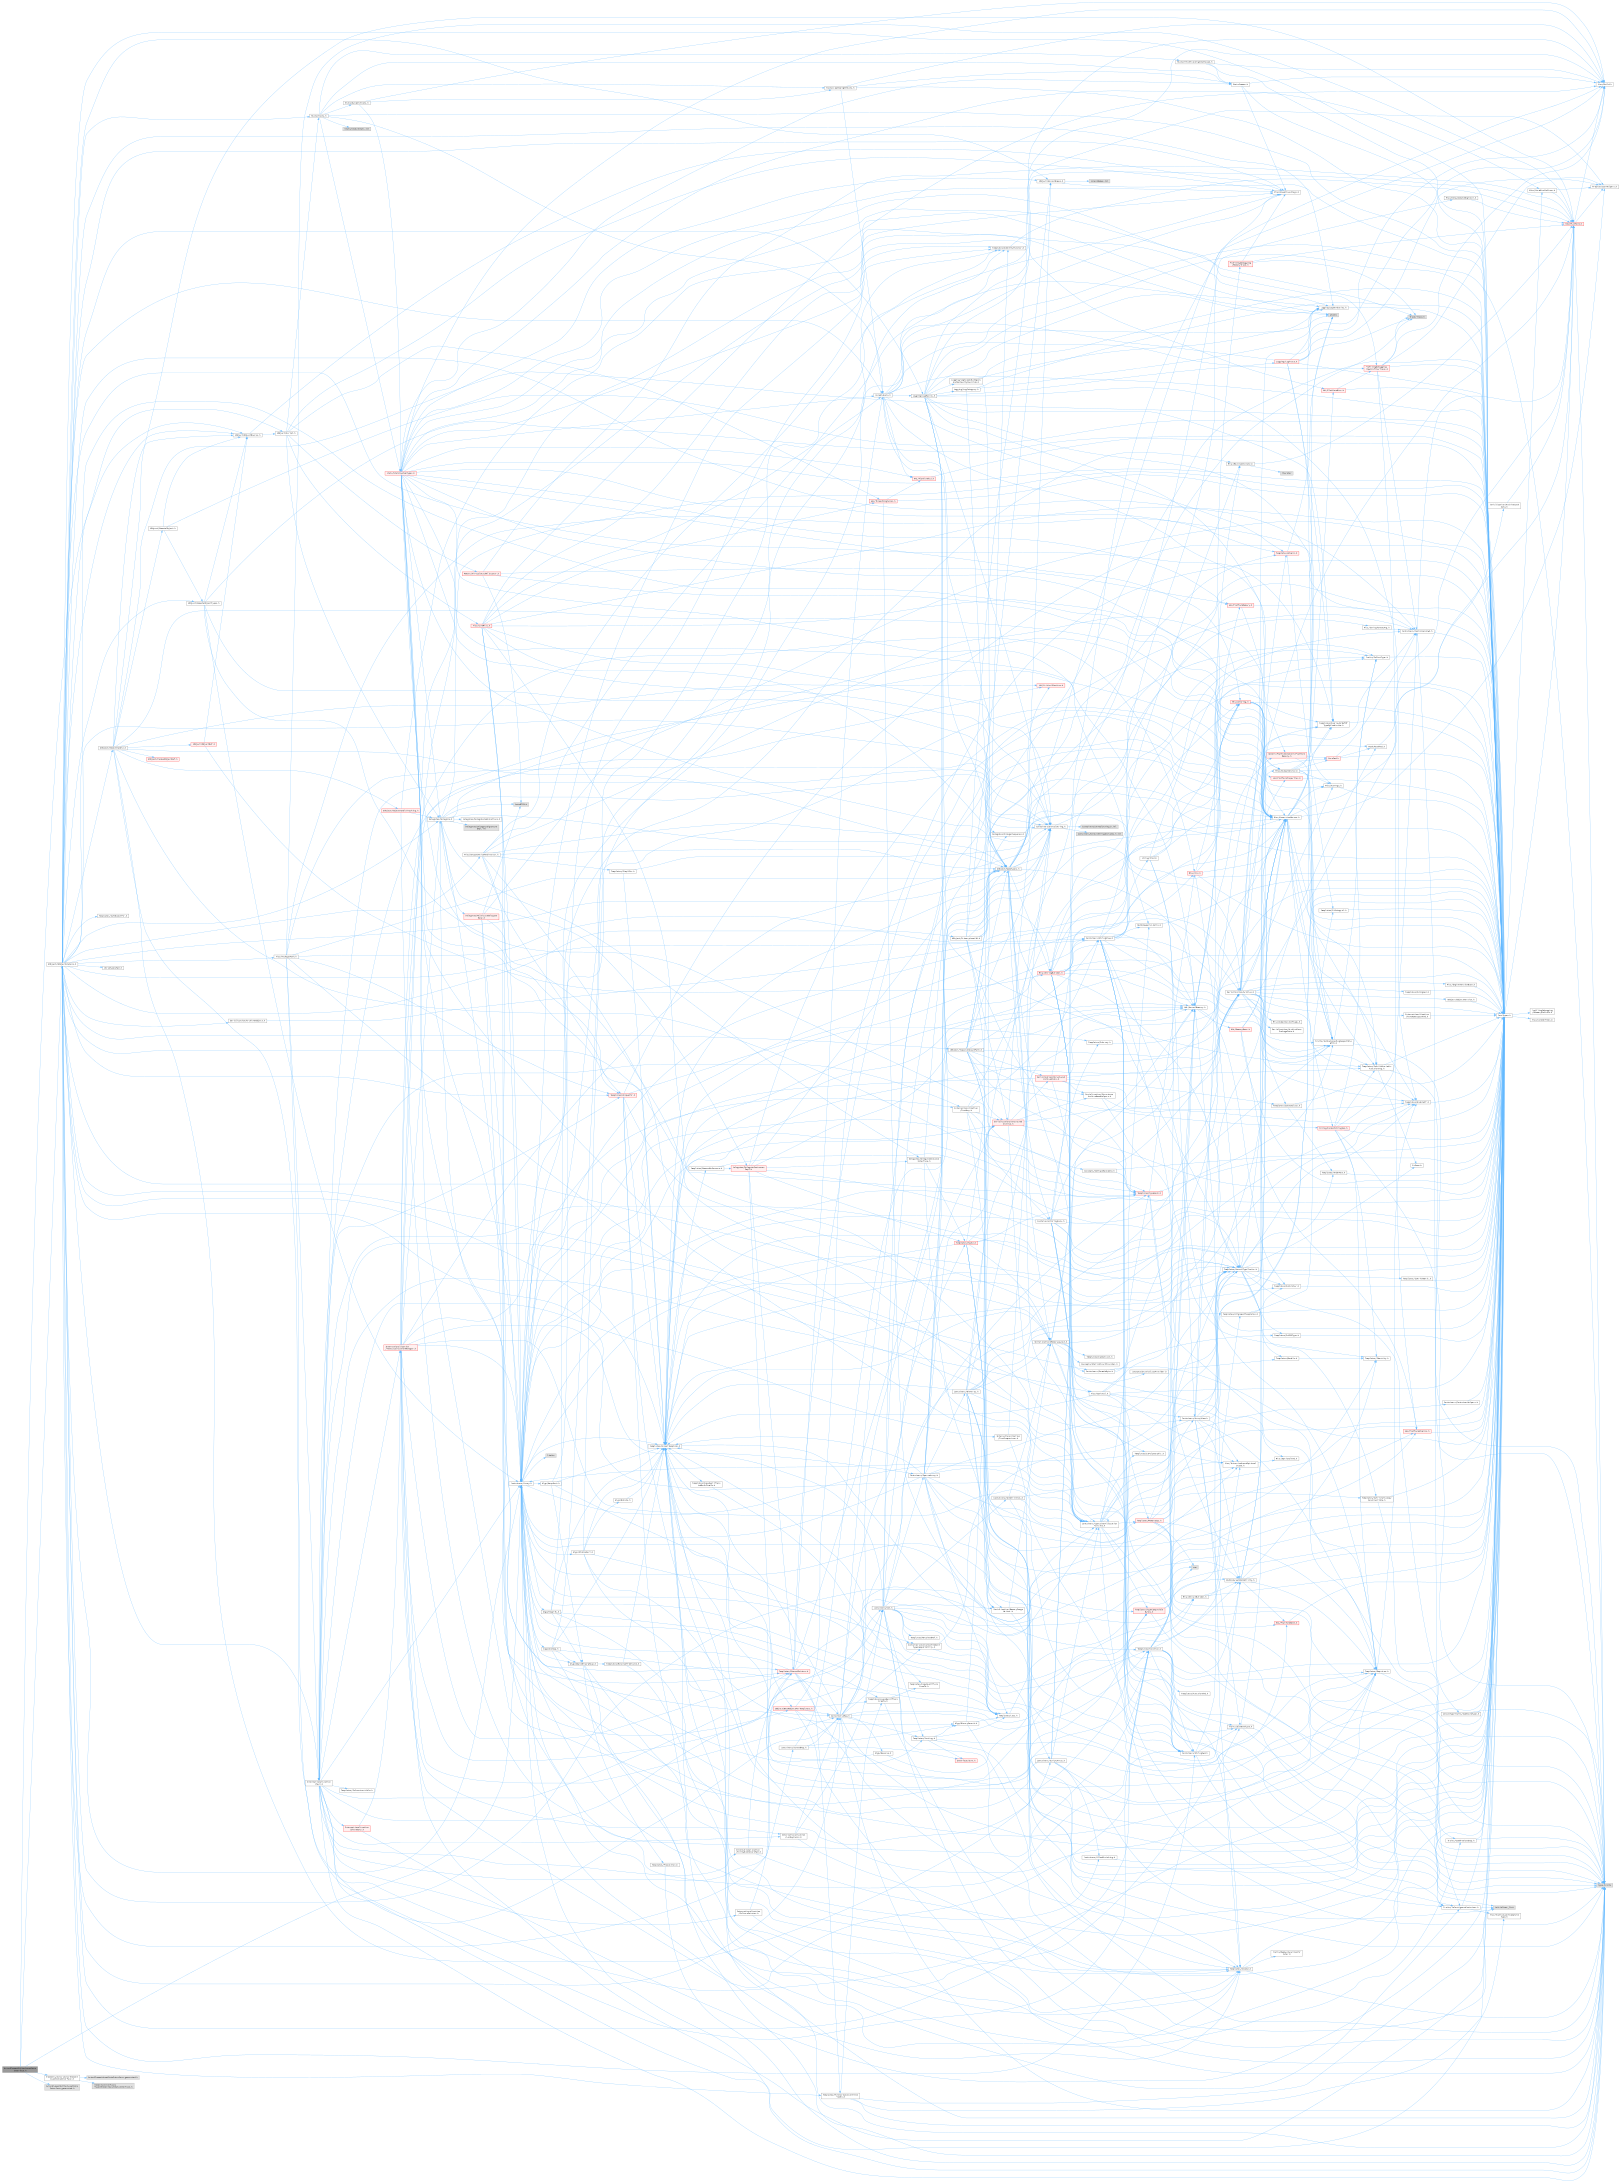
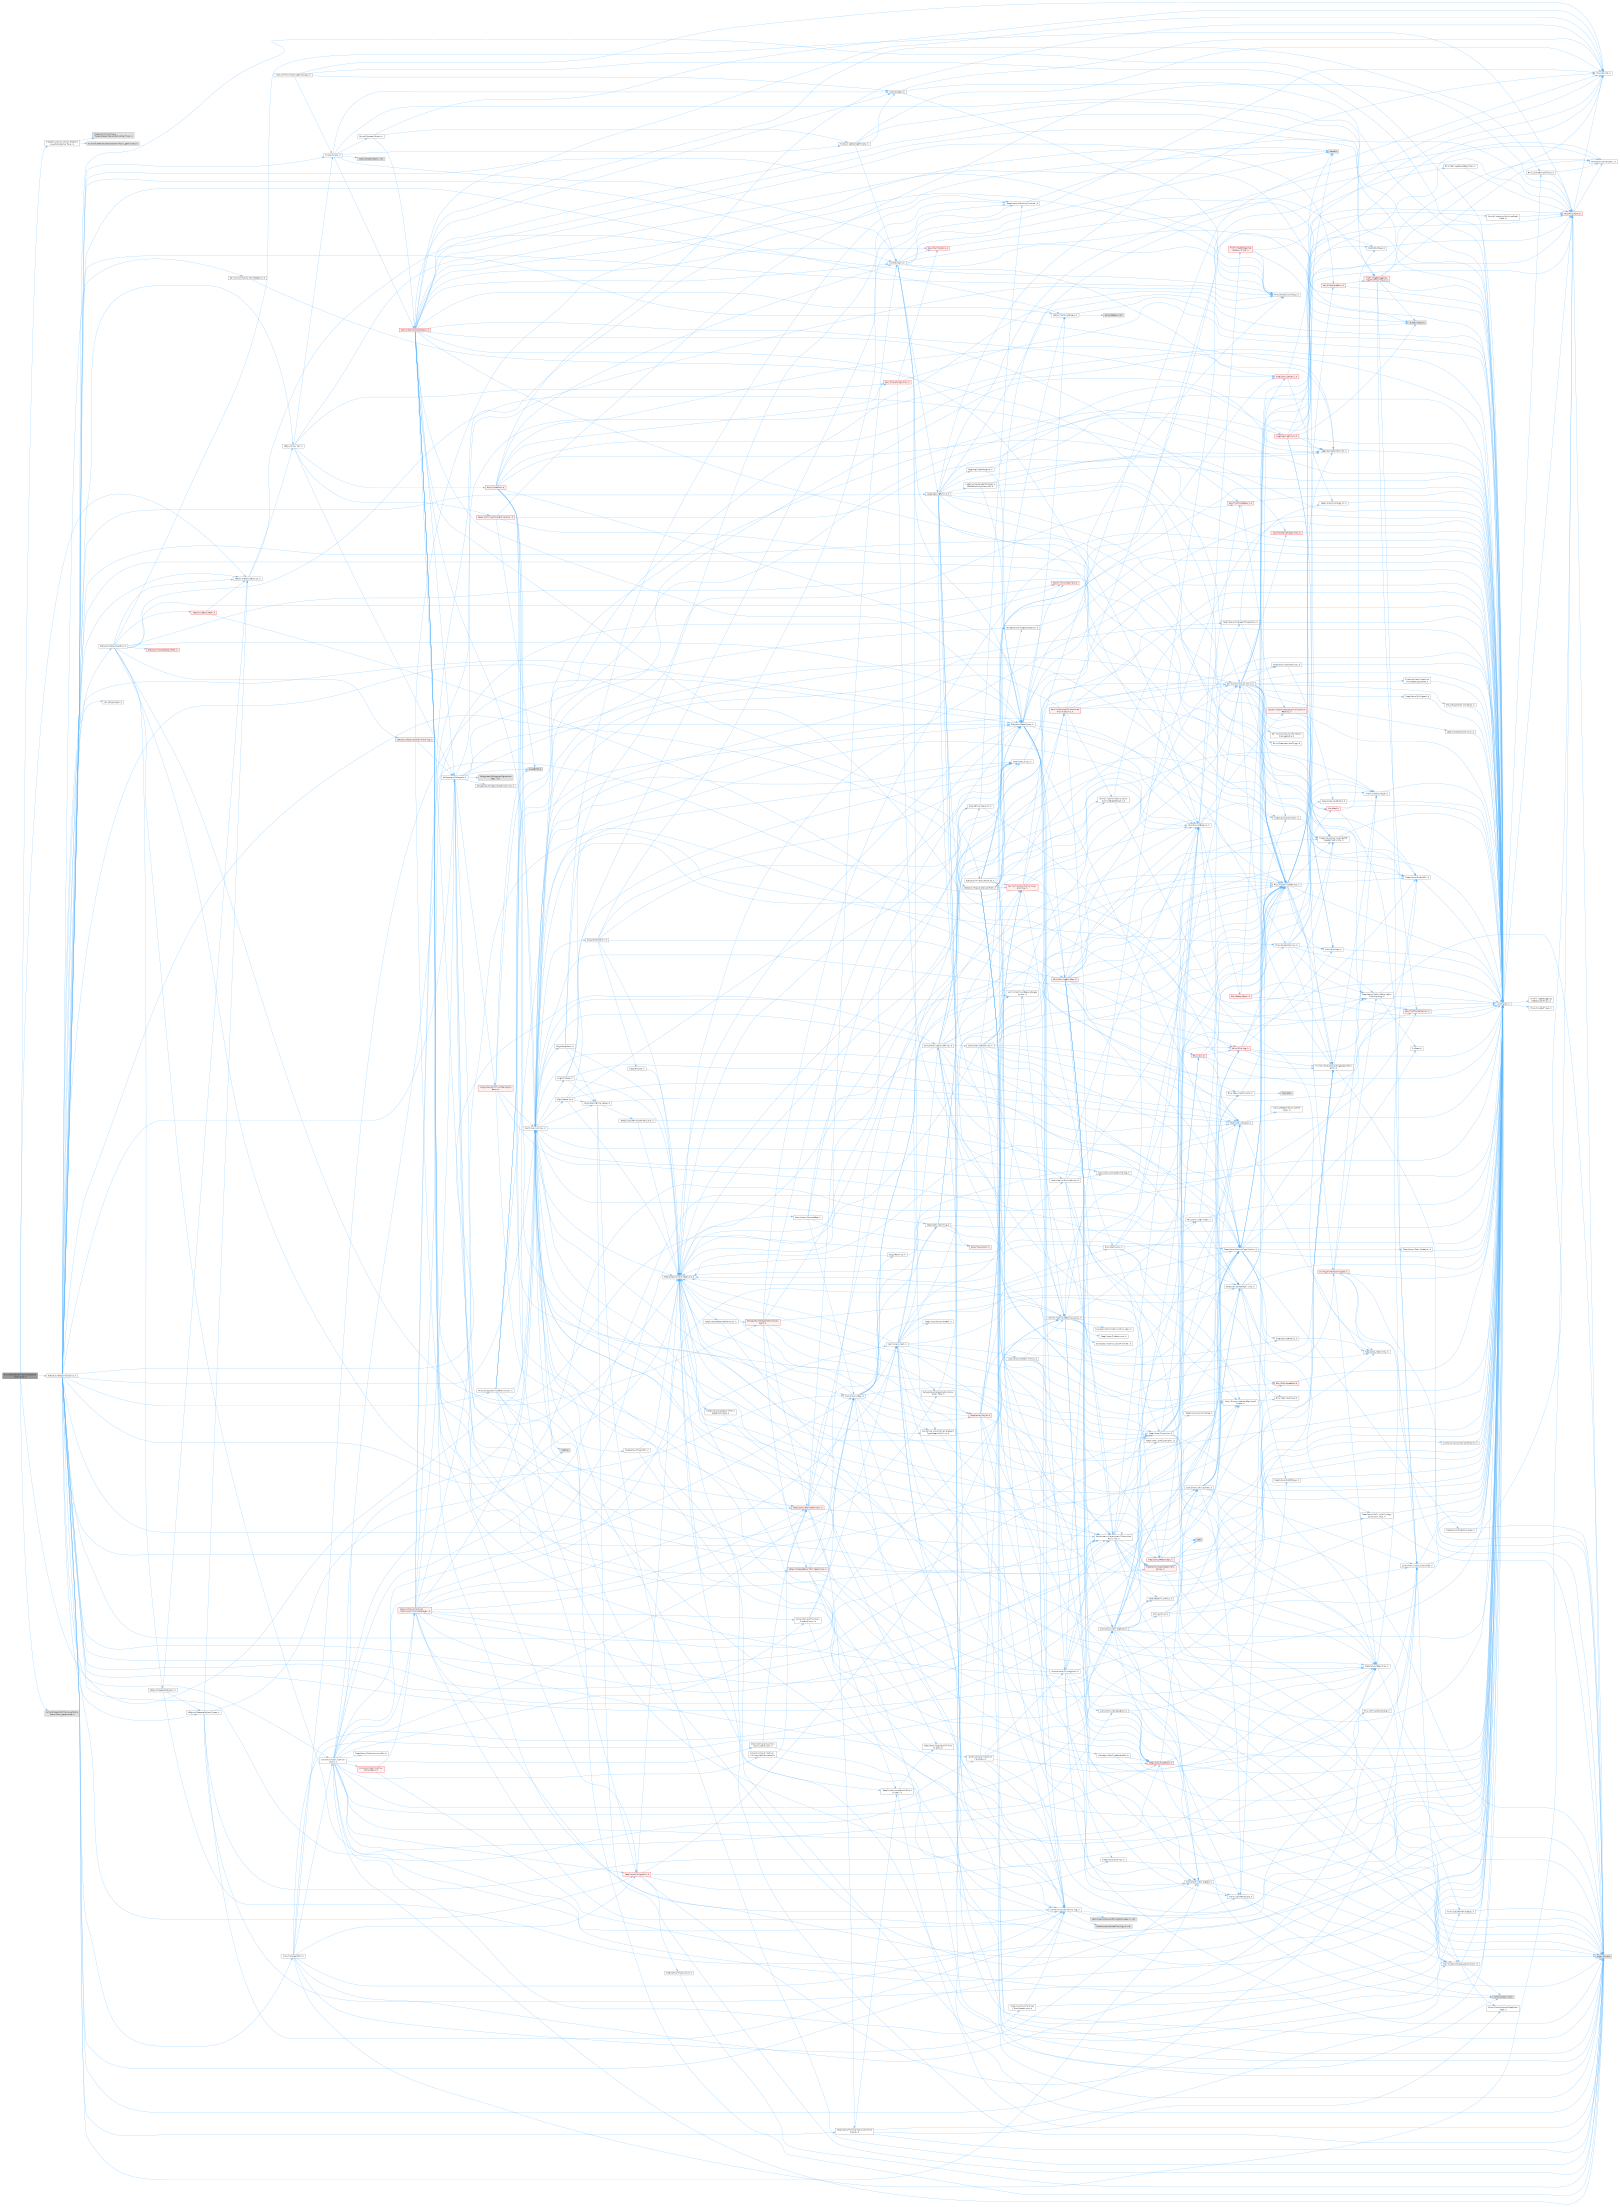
edge "Stats/Stats.h" -> "Stats/HitchTrackingStatScope.h": reversed
edge "Containers/Array.h" -> "Templates/IdentityFunctor.h": removed
node "Templates/IsTObjectPtr.h": removed
edge "UObject/RemoteObjectTypes.h" -> "Containers/Array.h": now "UObject/RemoteObjectTypes.h" -> "limits"
edge "Concepts/StaticClassProvider.h" -> "Templates/Models.h": now "Serialization/MemoryLayout.h" -> "Templates/Models.h"
node "UnrealTypeTraits/IsUECoreType.h": label "UnrealTypeTraits/IsUECoreType.h" -> "Templates/IsUECoreType.h"
